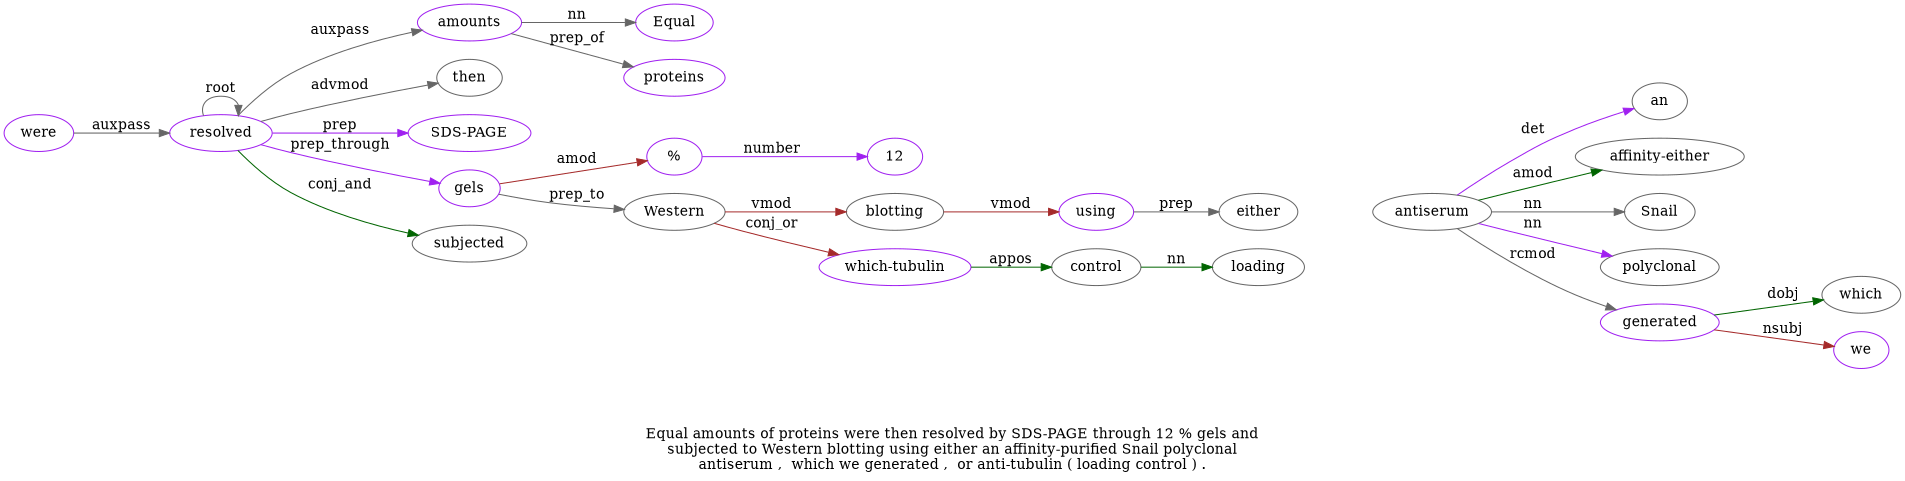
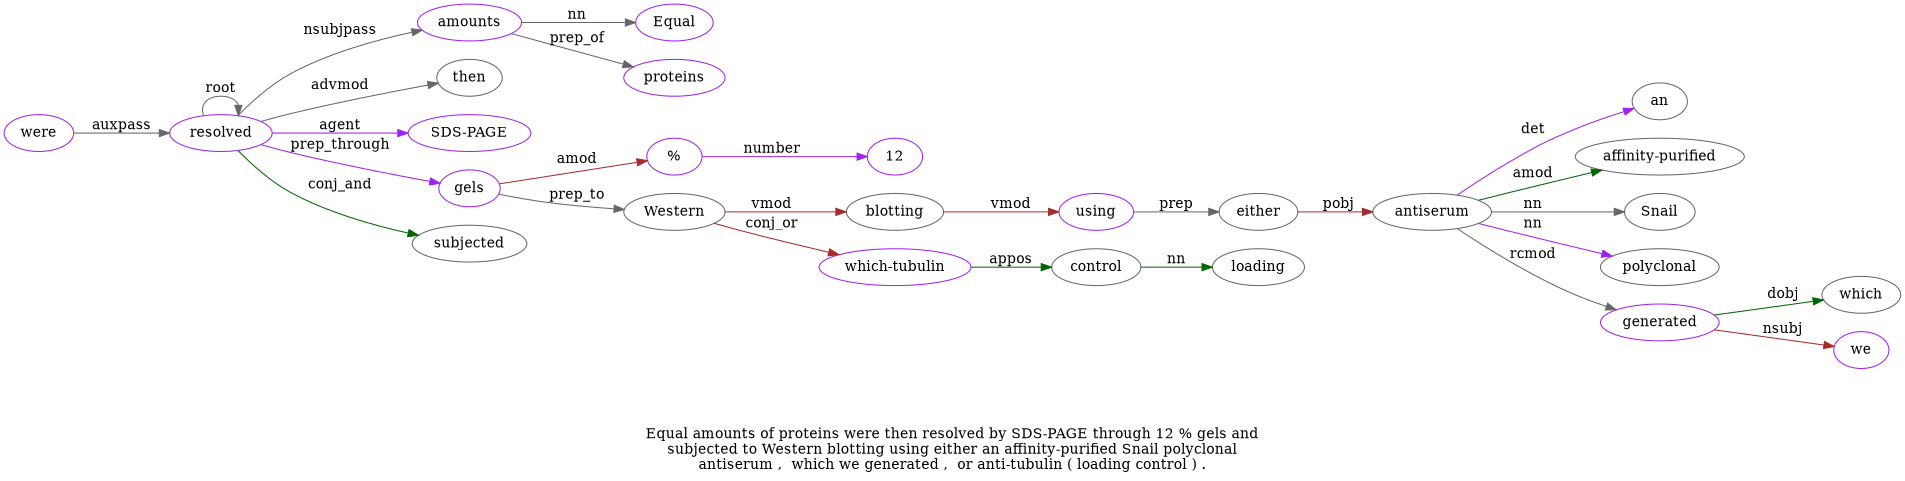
edge "resolved" -> "amounts": label "auxpass" -> "nsubjpass"
edge "resolved" -> "SDS-PAGE": label "prep" -> "agent"
node "affinity-either": label "affinity-either" -> "affinity-purified"
edge "either" -> "antiserum": added, label "pobj"
